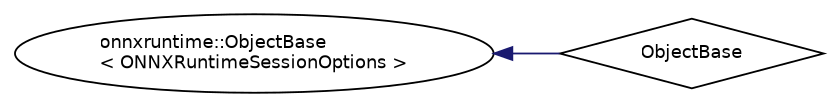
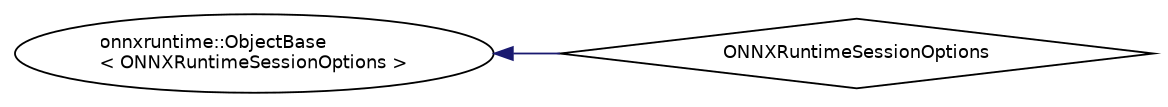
node "ObjectBase": label "ObjectBase" -> "ONNXRuntimeSessionOptions"
